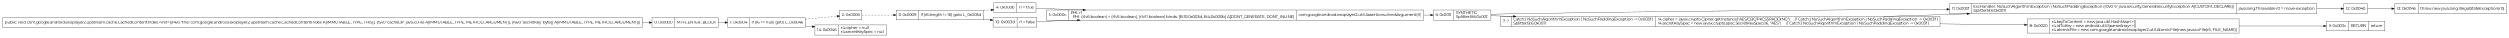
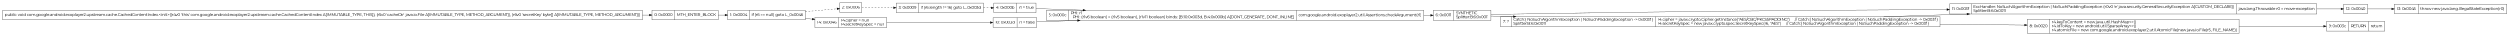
edge "3: 0x0009" -> "10: 0x003d": now "14: 0x0046" -> "10: 0x003d"
